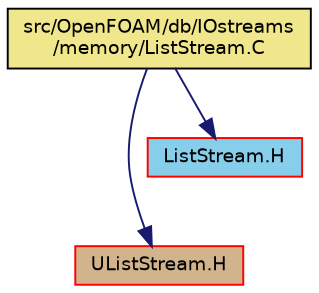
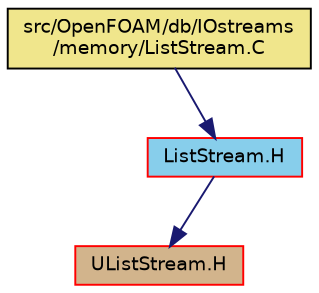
edge "src/OpenFOAM/db/IOstreams /memory/ListStream.C" -> "UListStream.H": now "ListStream.H" -> "UListStream.H"
